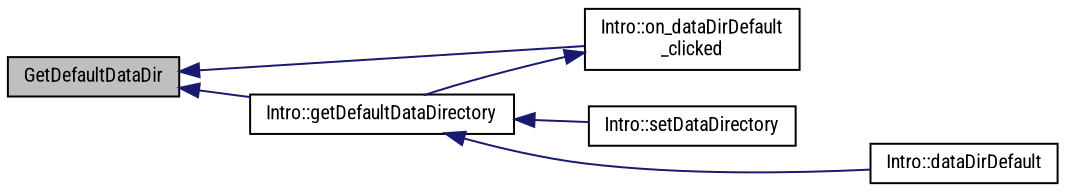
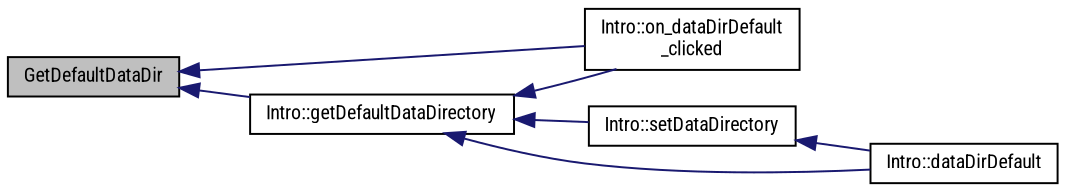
edge "Intro::getDefaultDataDirectory" -> "Intro::on_dataDirDefault _clicked": reversed
edge "Intro::dataDirDefault" -> "Intro::setDataDirectory": added
